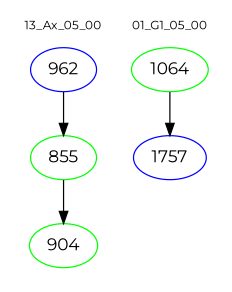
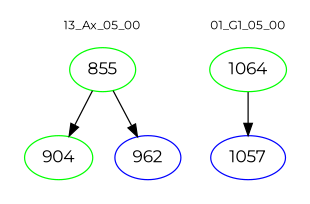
edge "962" -> "855": reversed
node "1757": label "1757" -> "1057"
